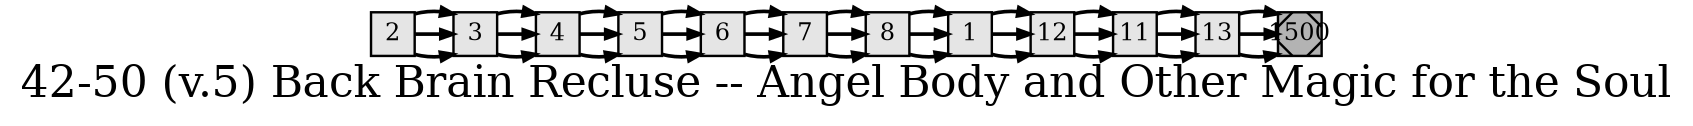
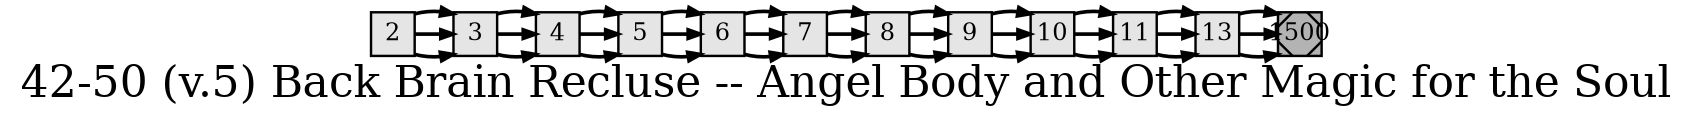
node "1": label "1" -> "9"
node "12": label "12" -> "10"
